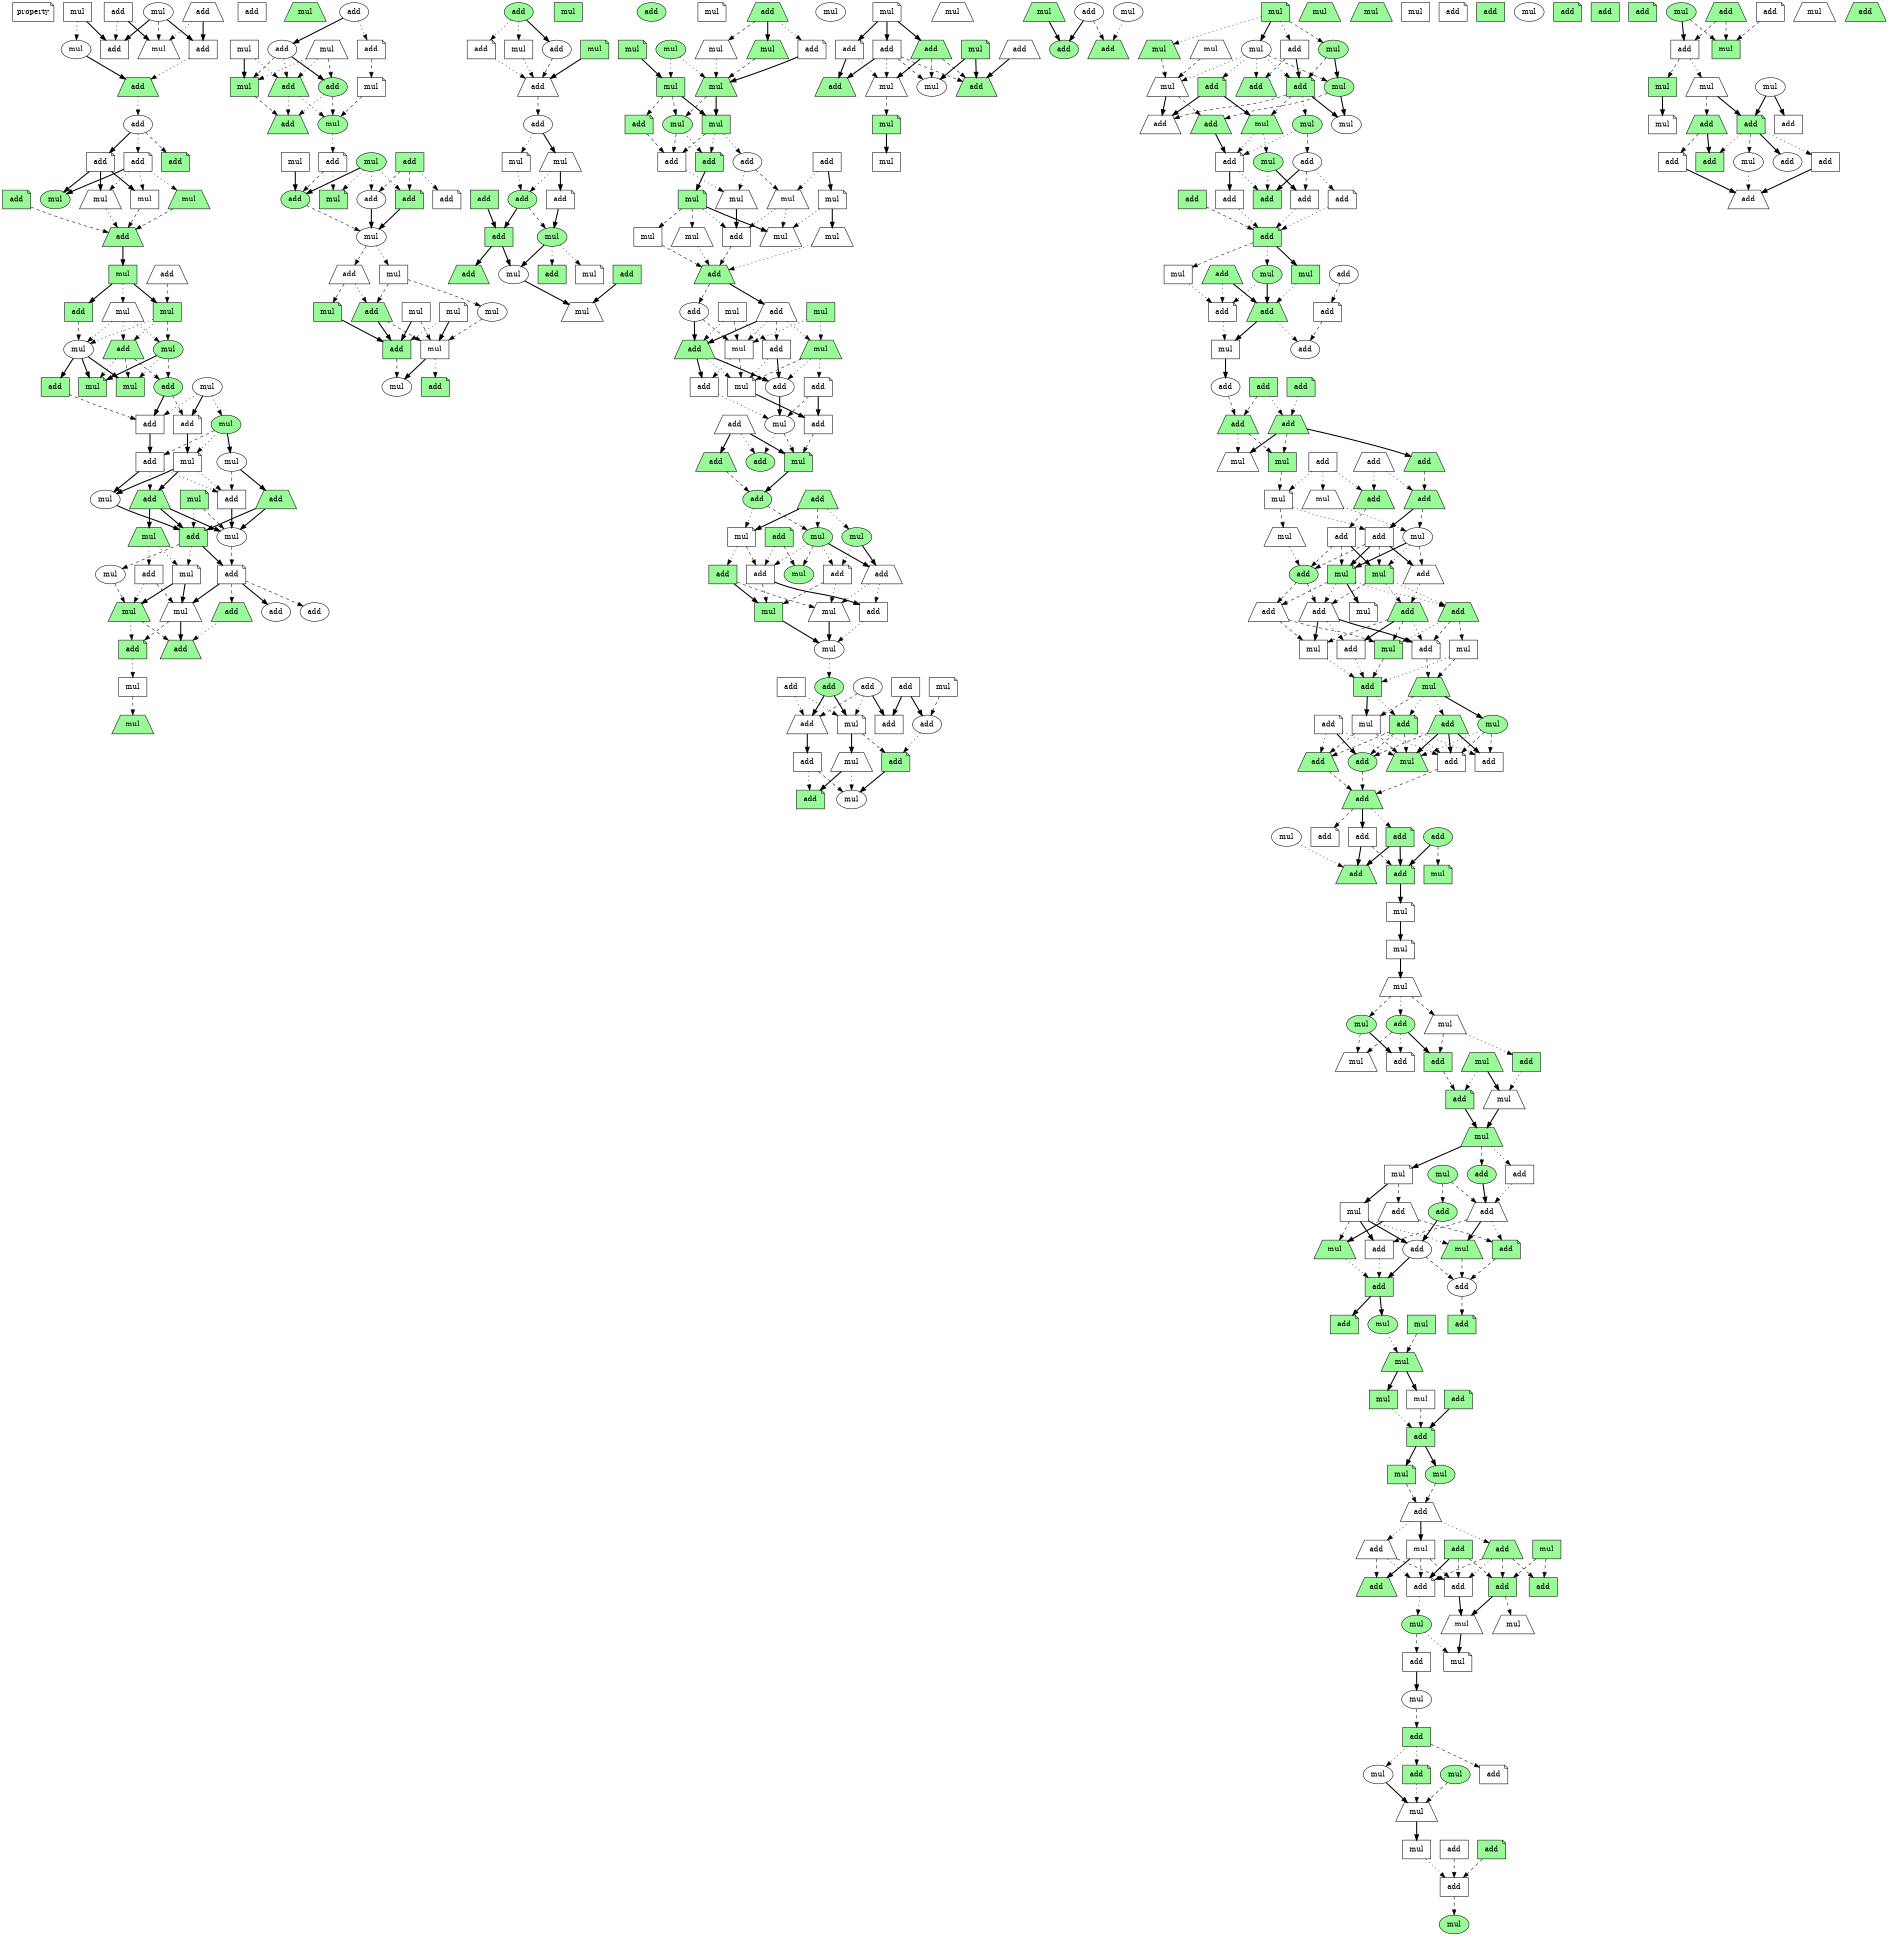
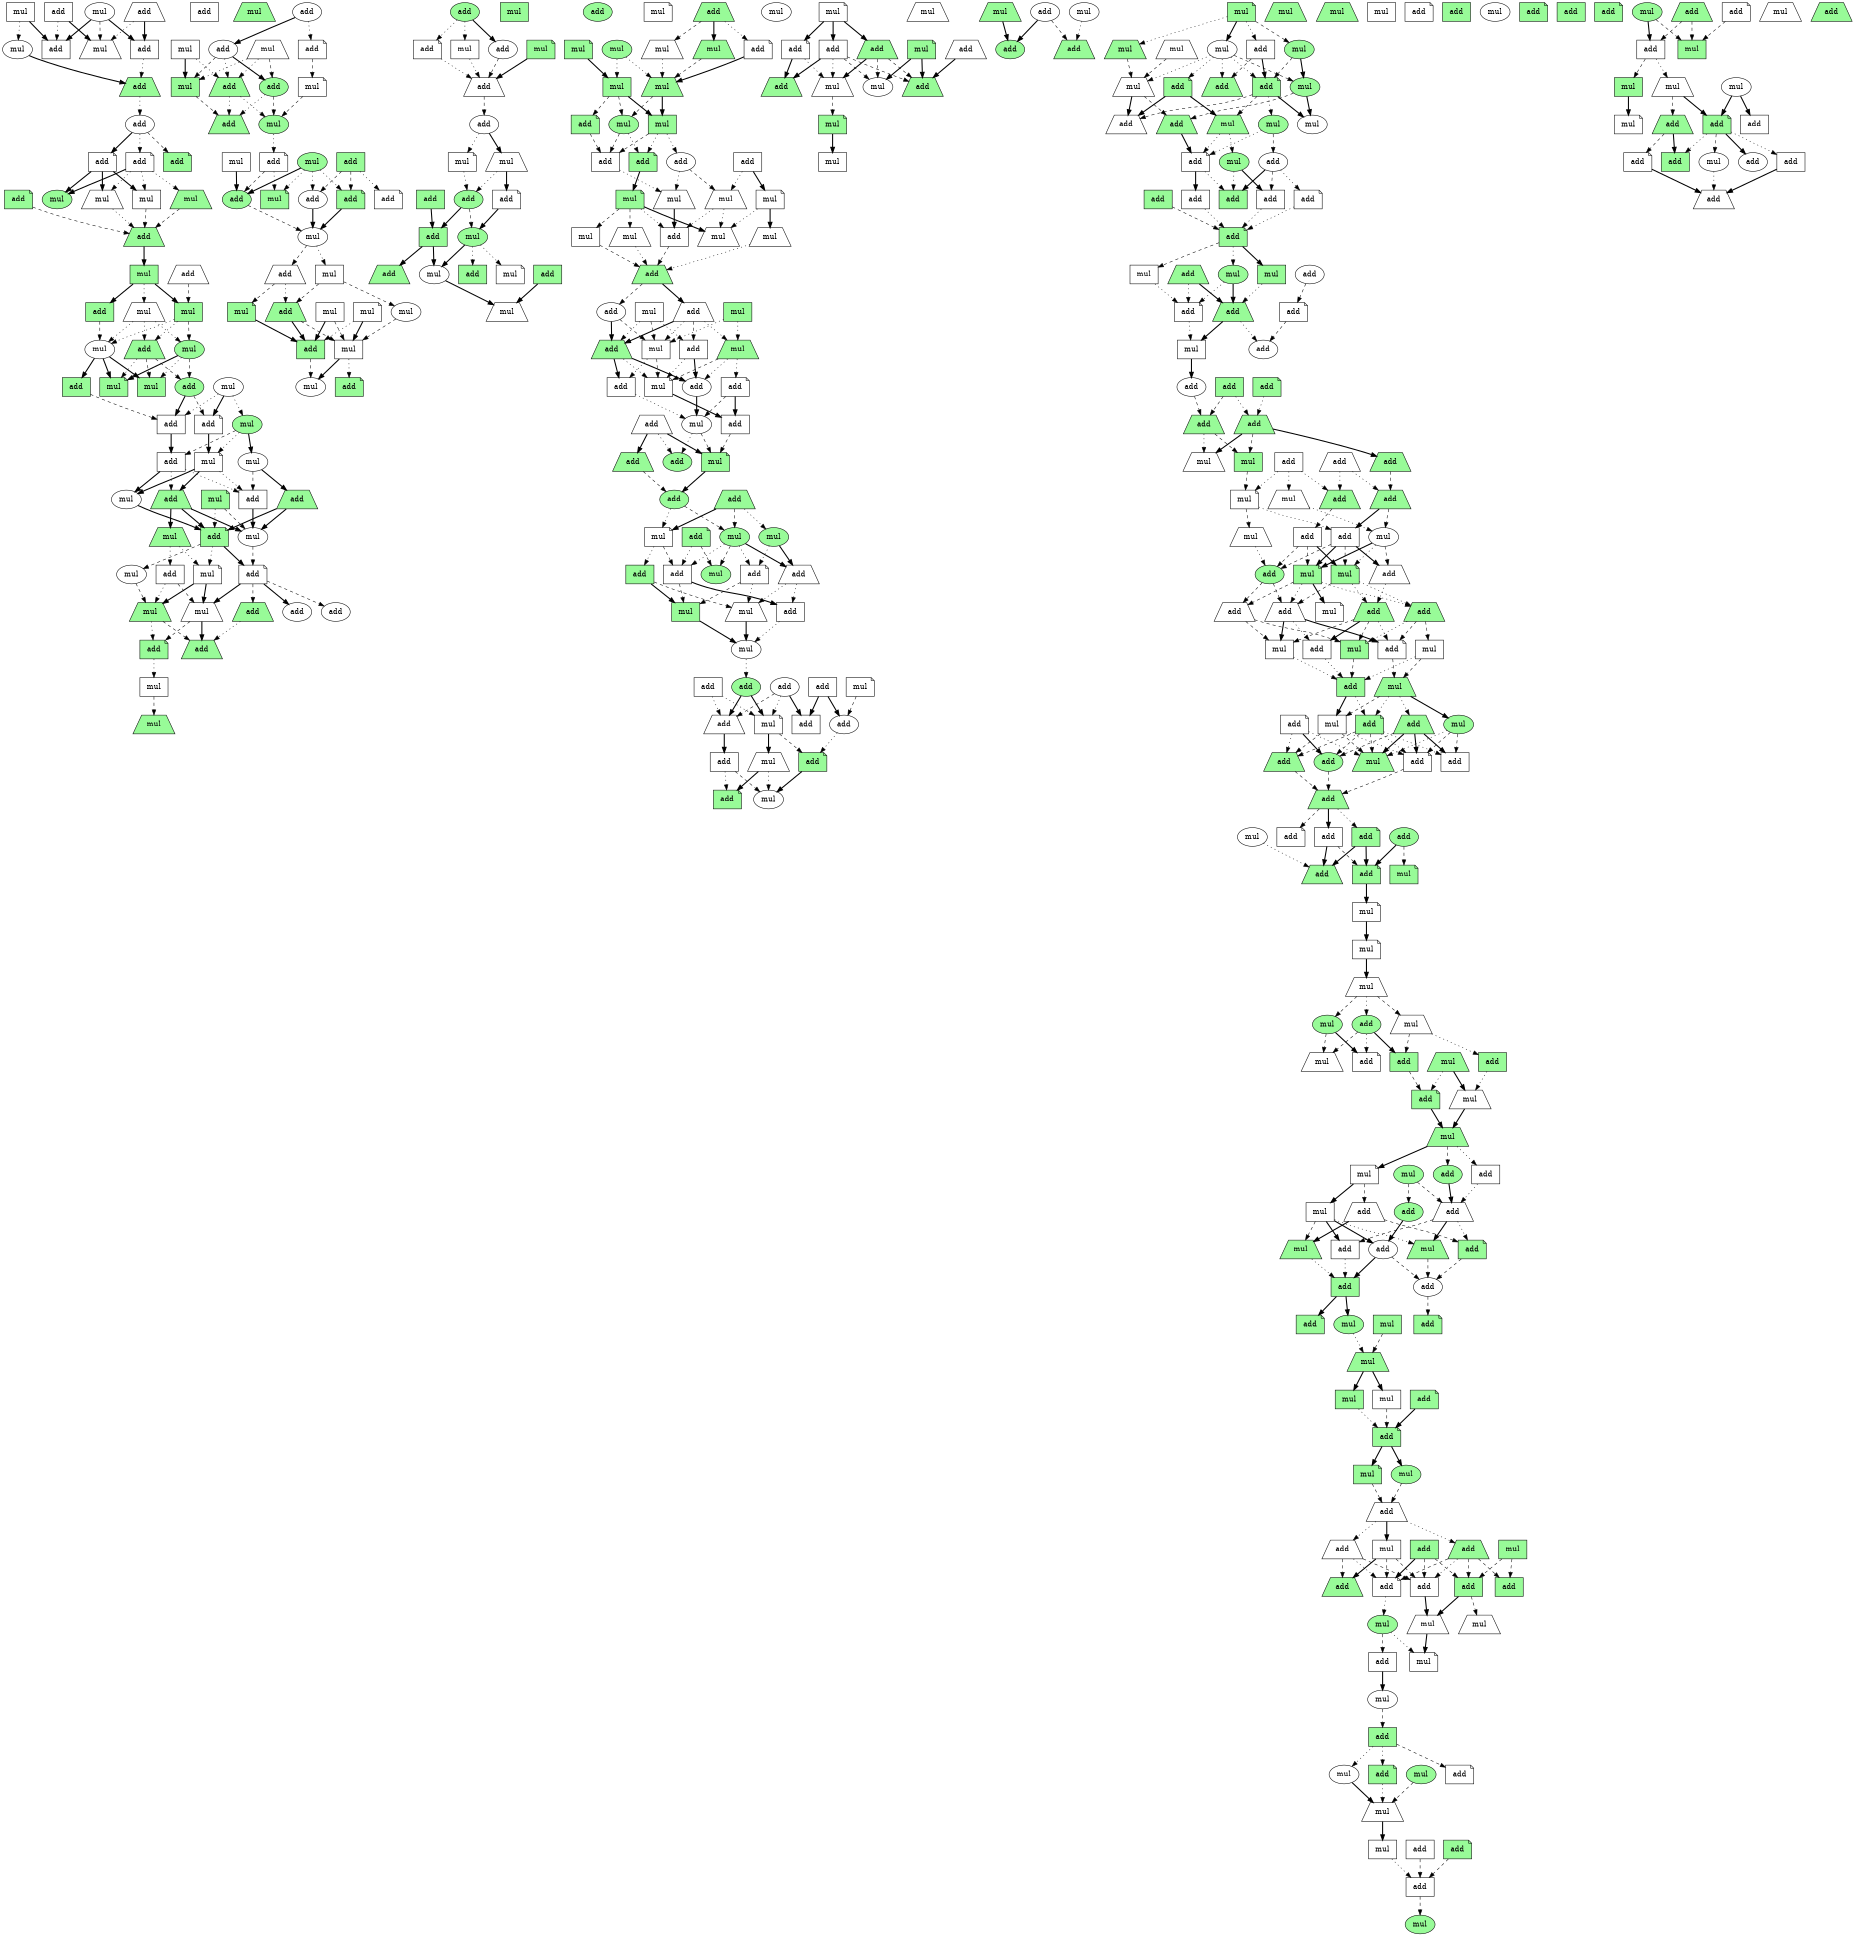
node "property": removed
